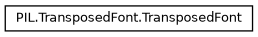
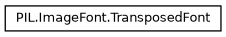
node "PIL.TransposedFont.TransposedFont": label "PIL.TransposedFont.TransposedFont" -> "PIL.ImageFont.TransposedFont"
